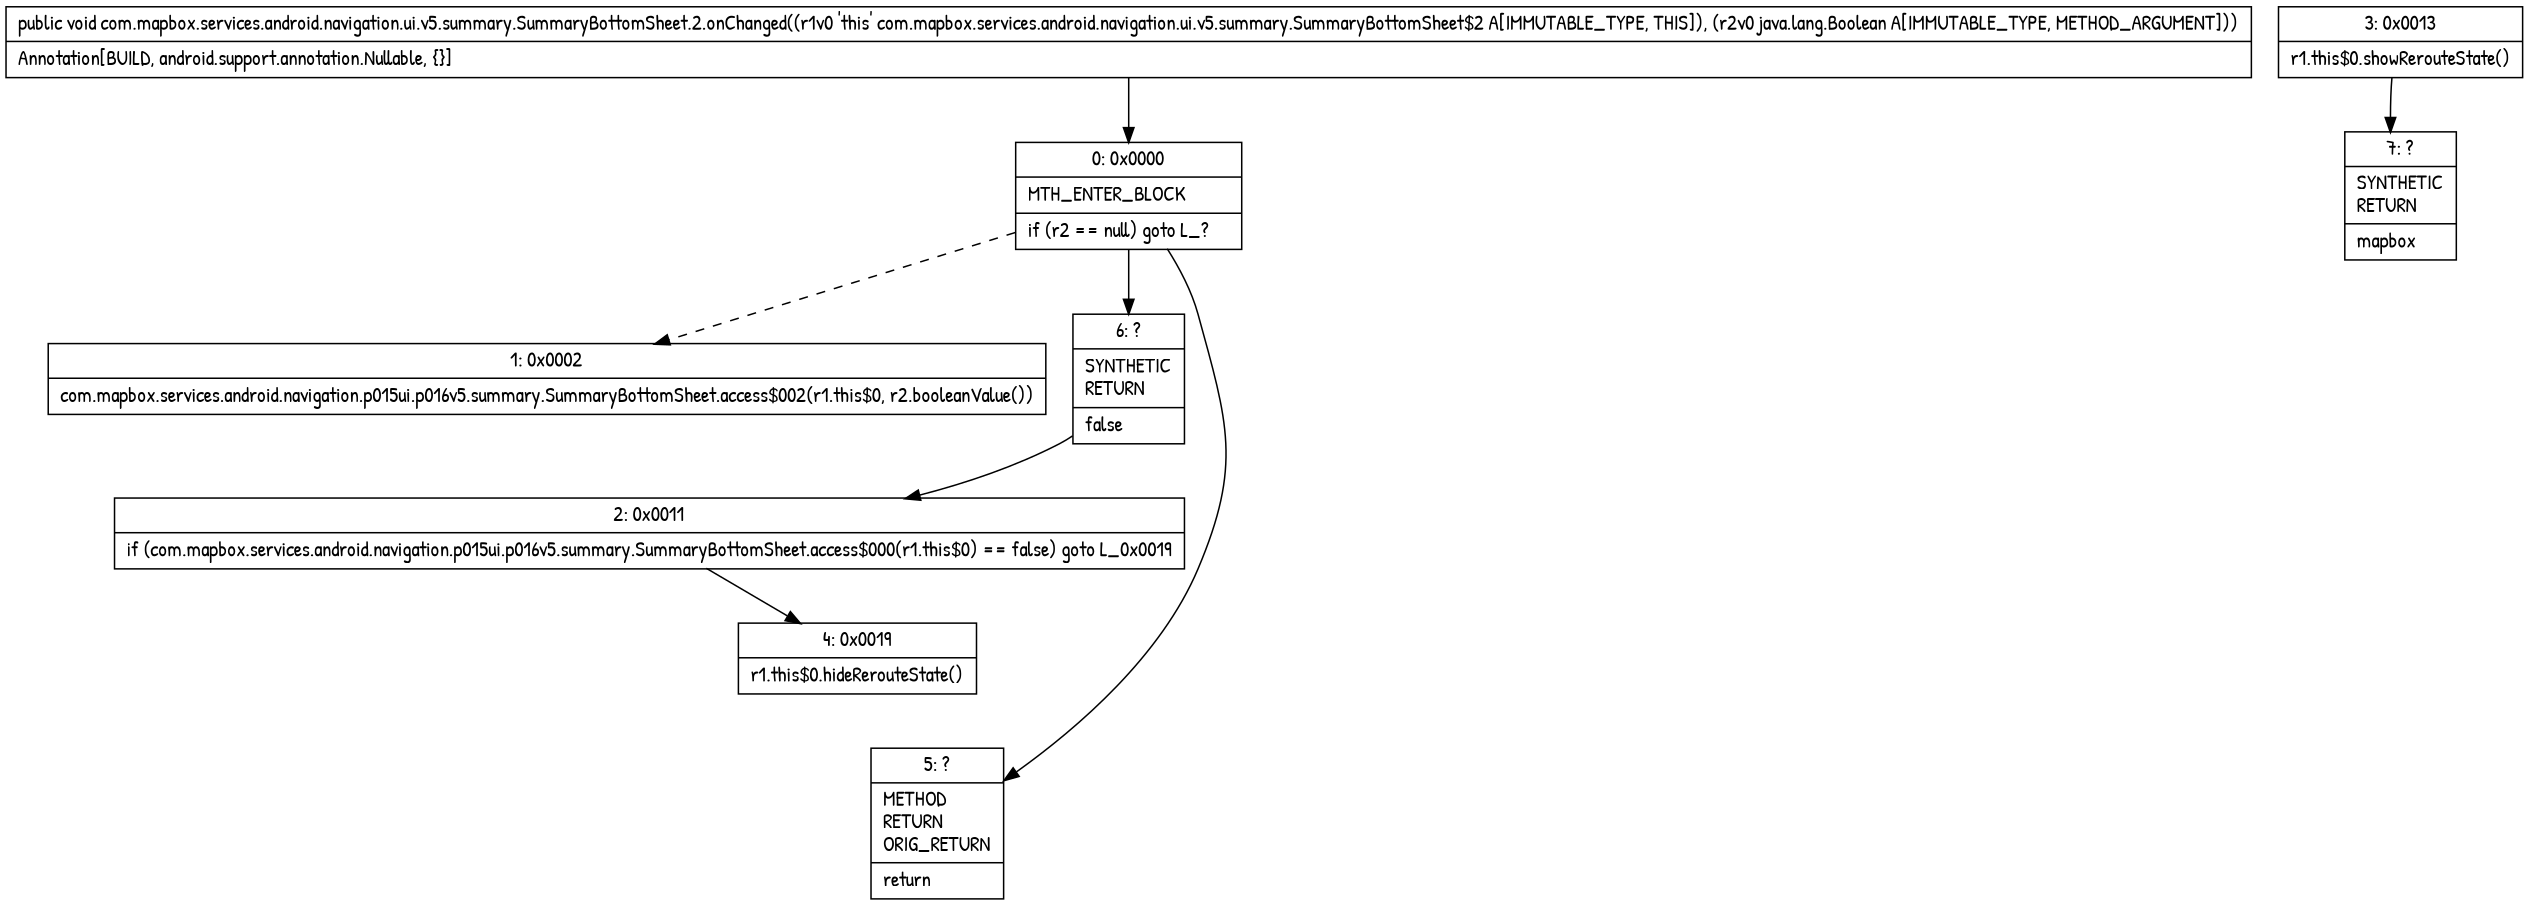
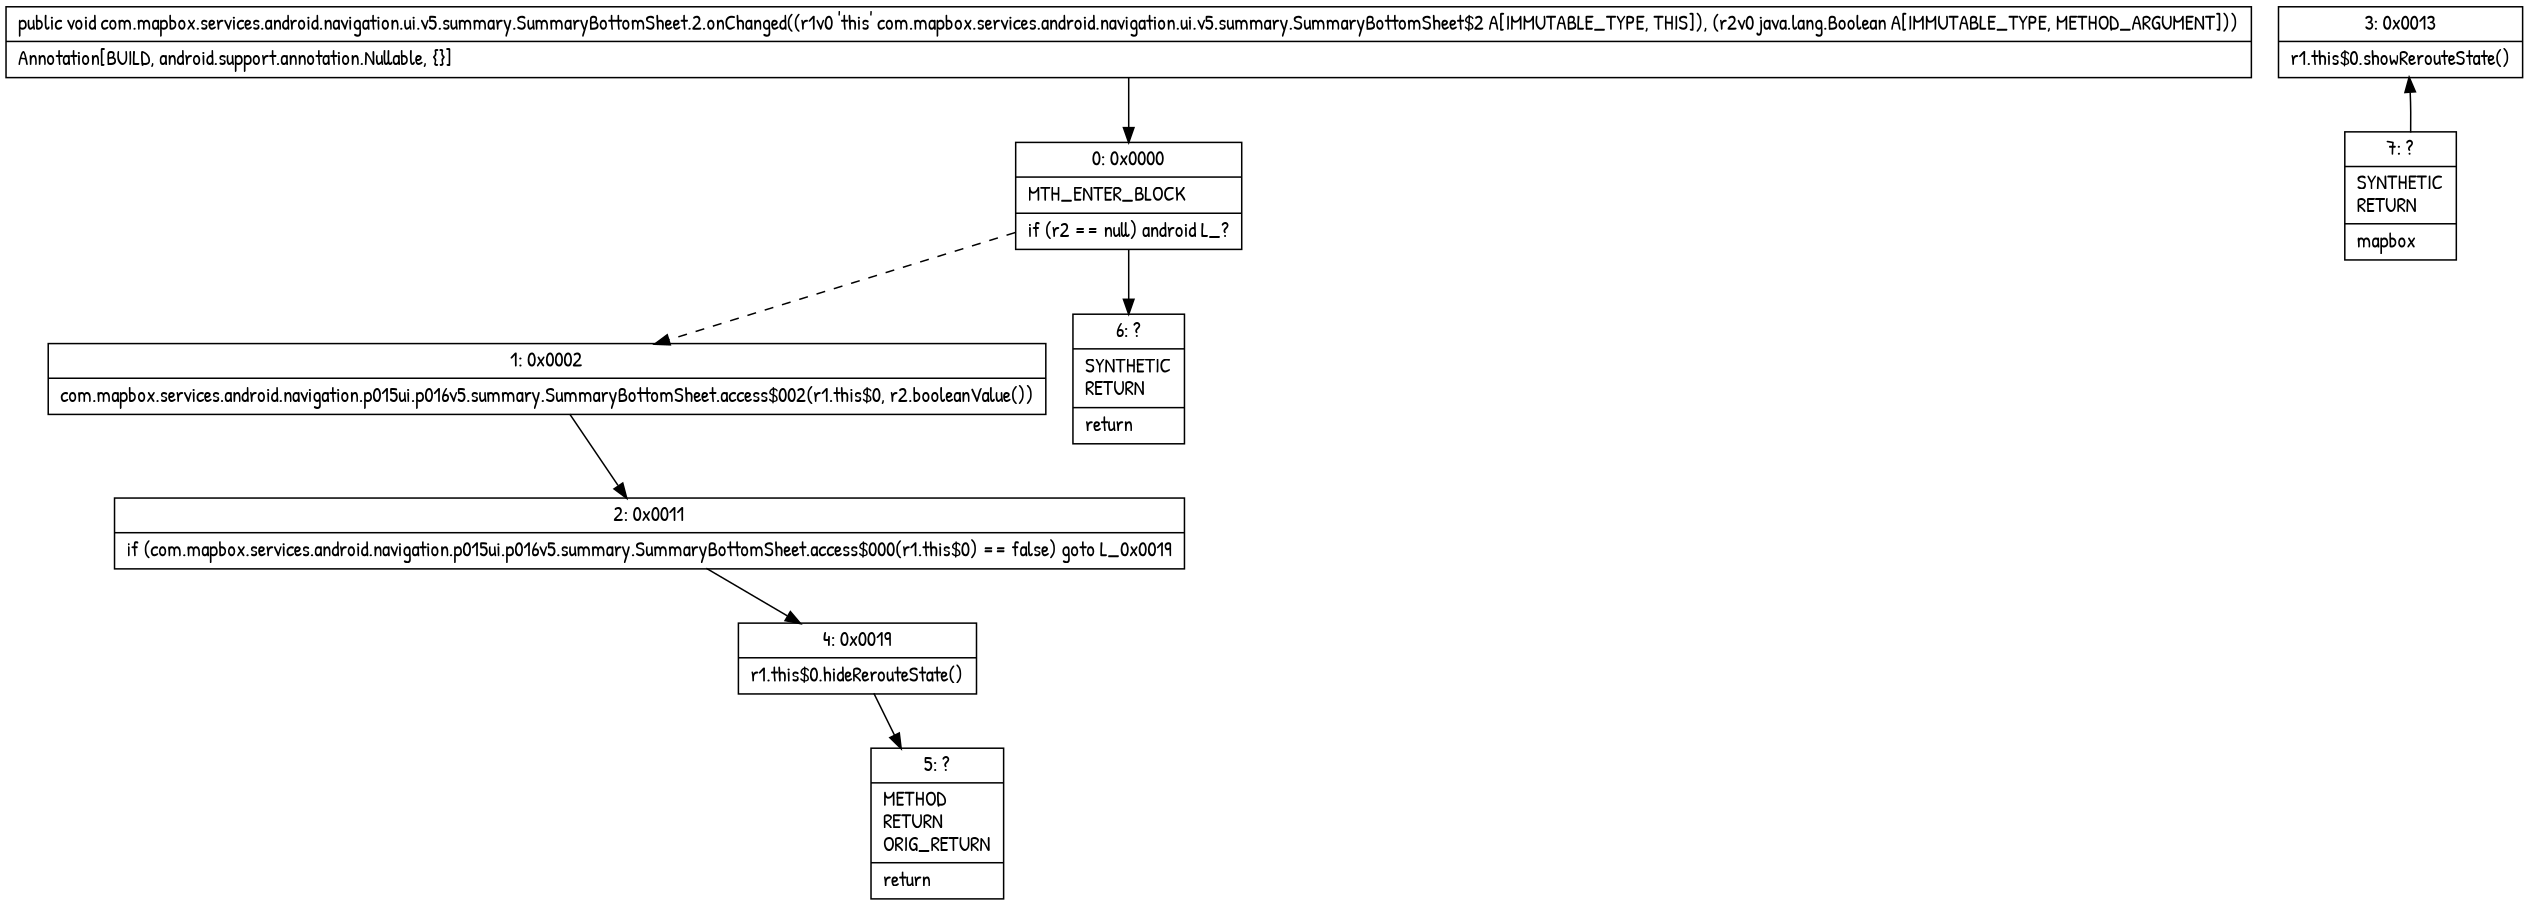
edge "3: 0x0013" -> "7: ?": reversed
node "0: 0x0000": text "if (r2 == null) goto L_?" -> "if (r2 == null) android L_?"
node "6: ?": text "false" -> "return"
edge "6: ?" -> "2: 0x0011": now "1: 0x0002" -> "2: 0x0011"
edge "0: 0x0000" -> "5: ?": now "4: 0x0019" -> "5: ?"
